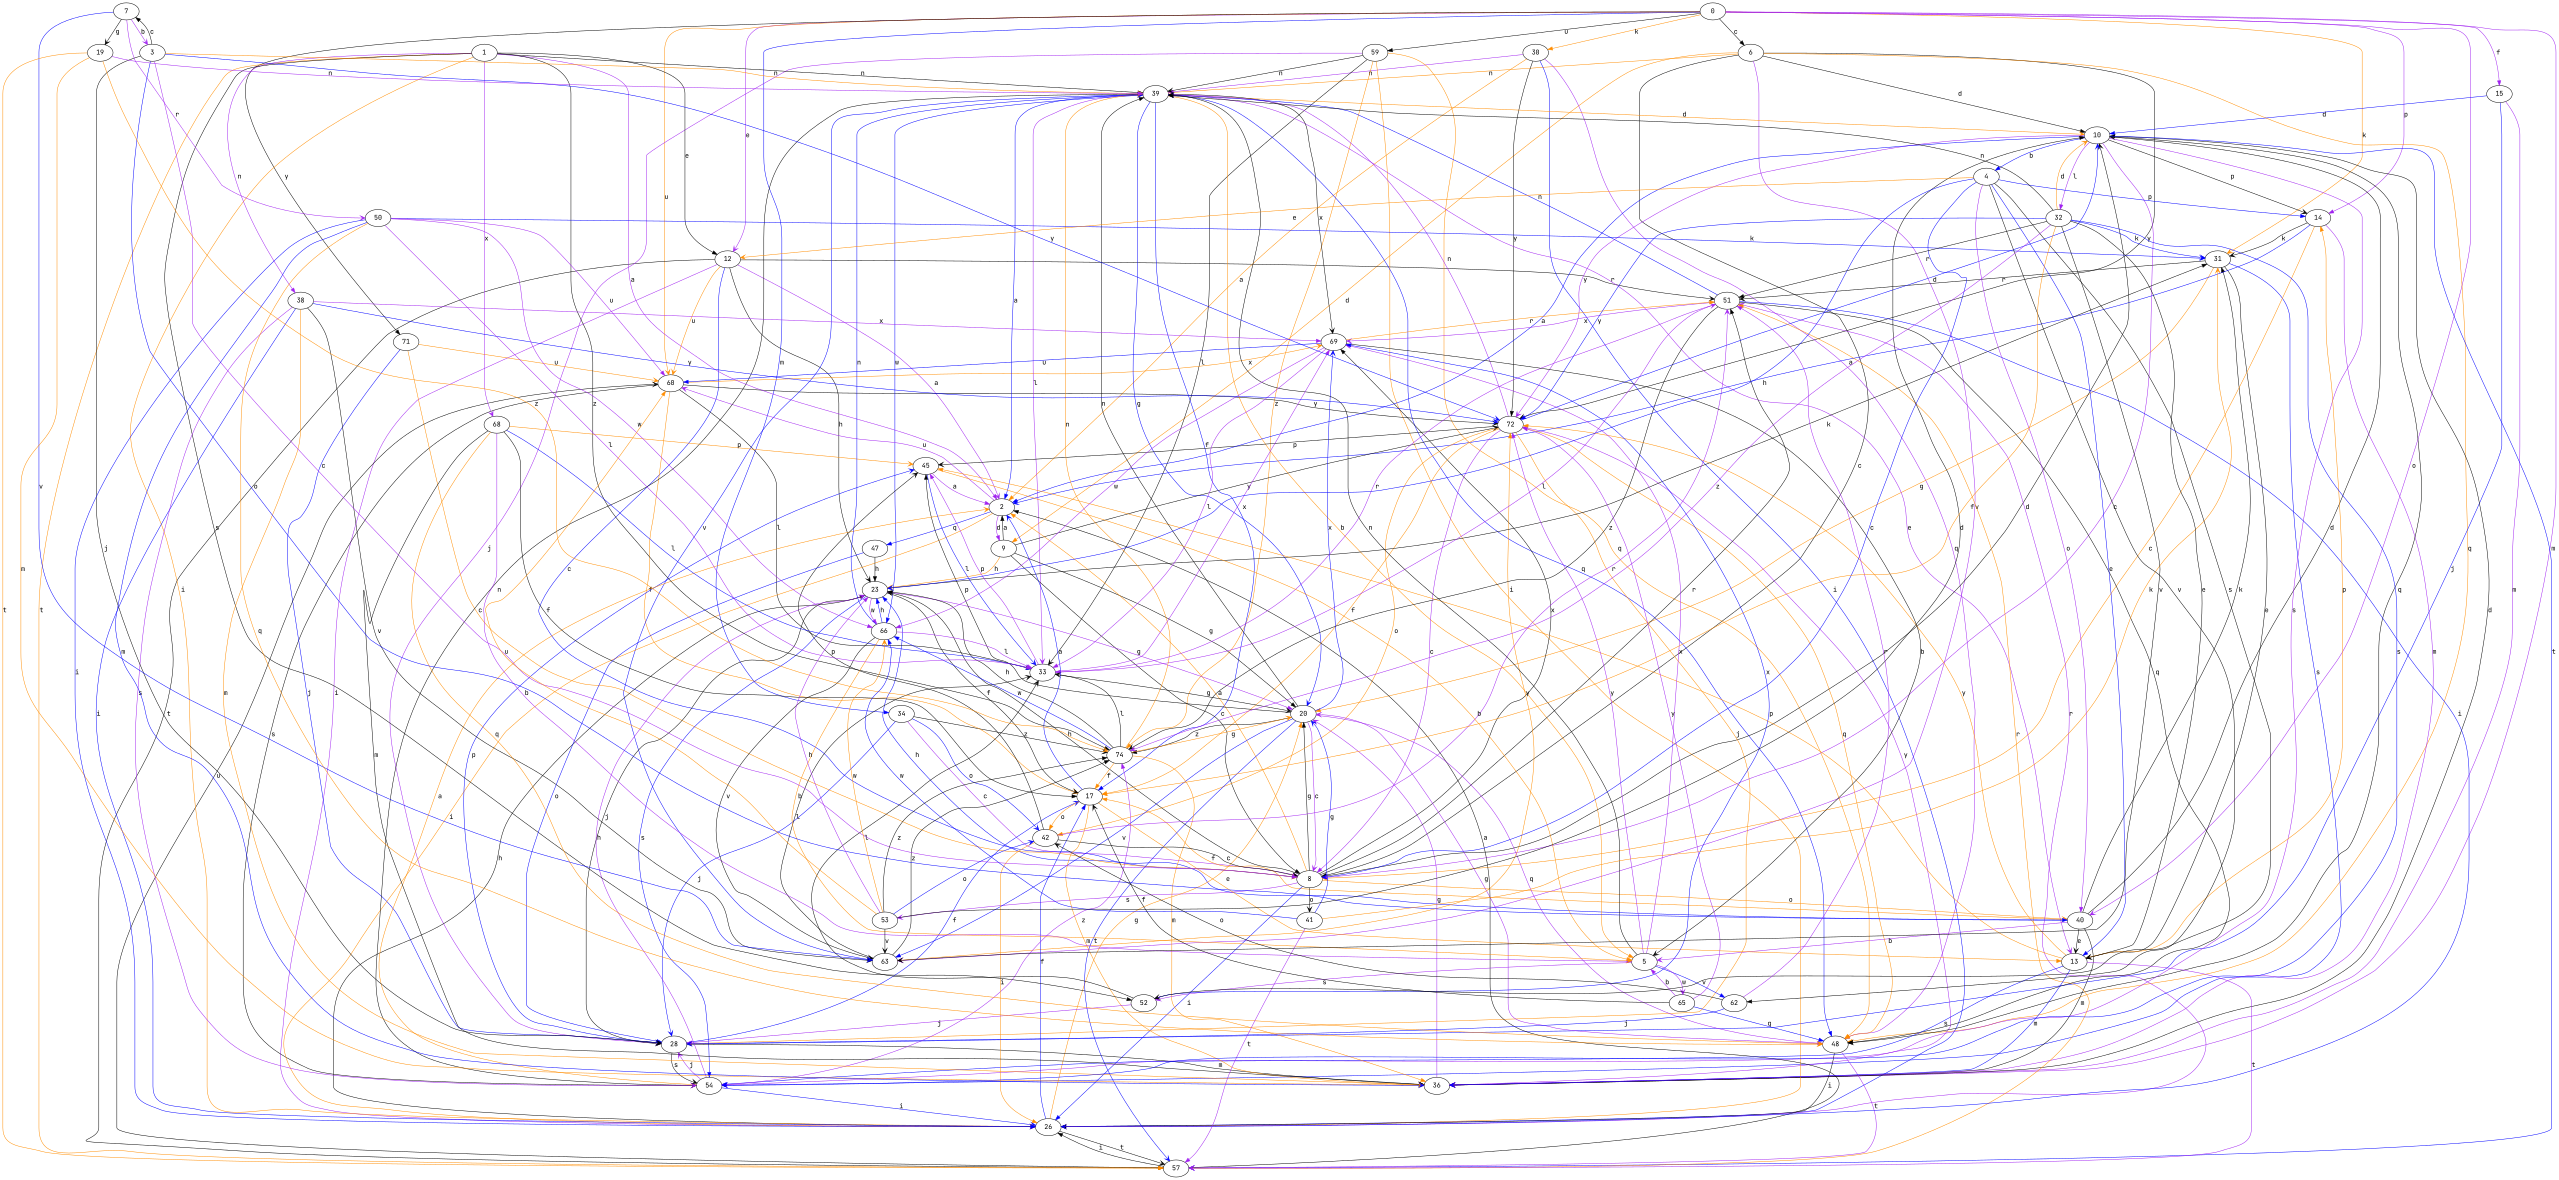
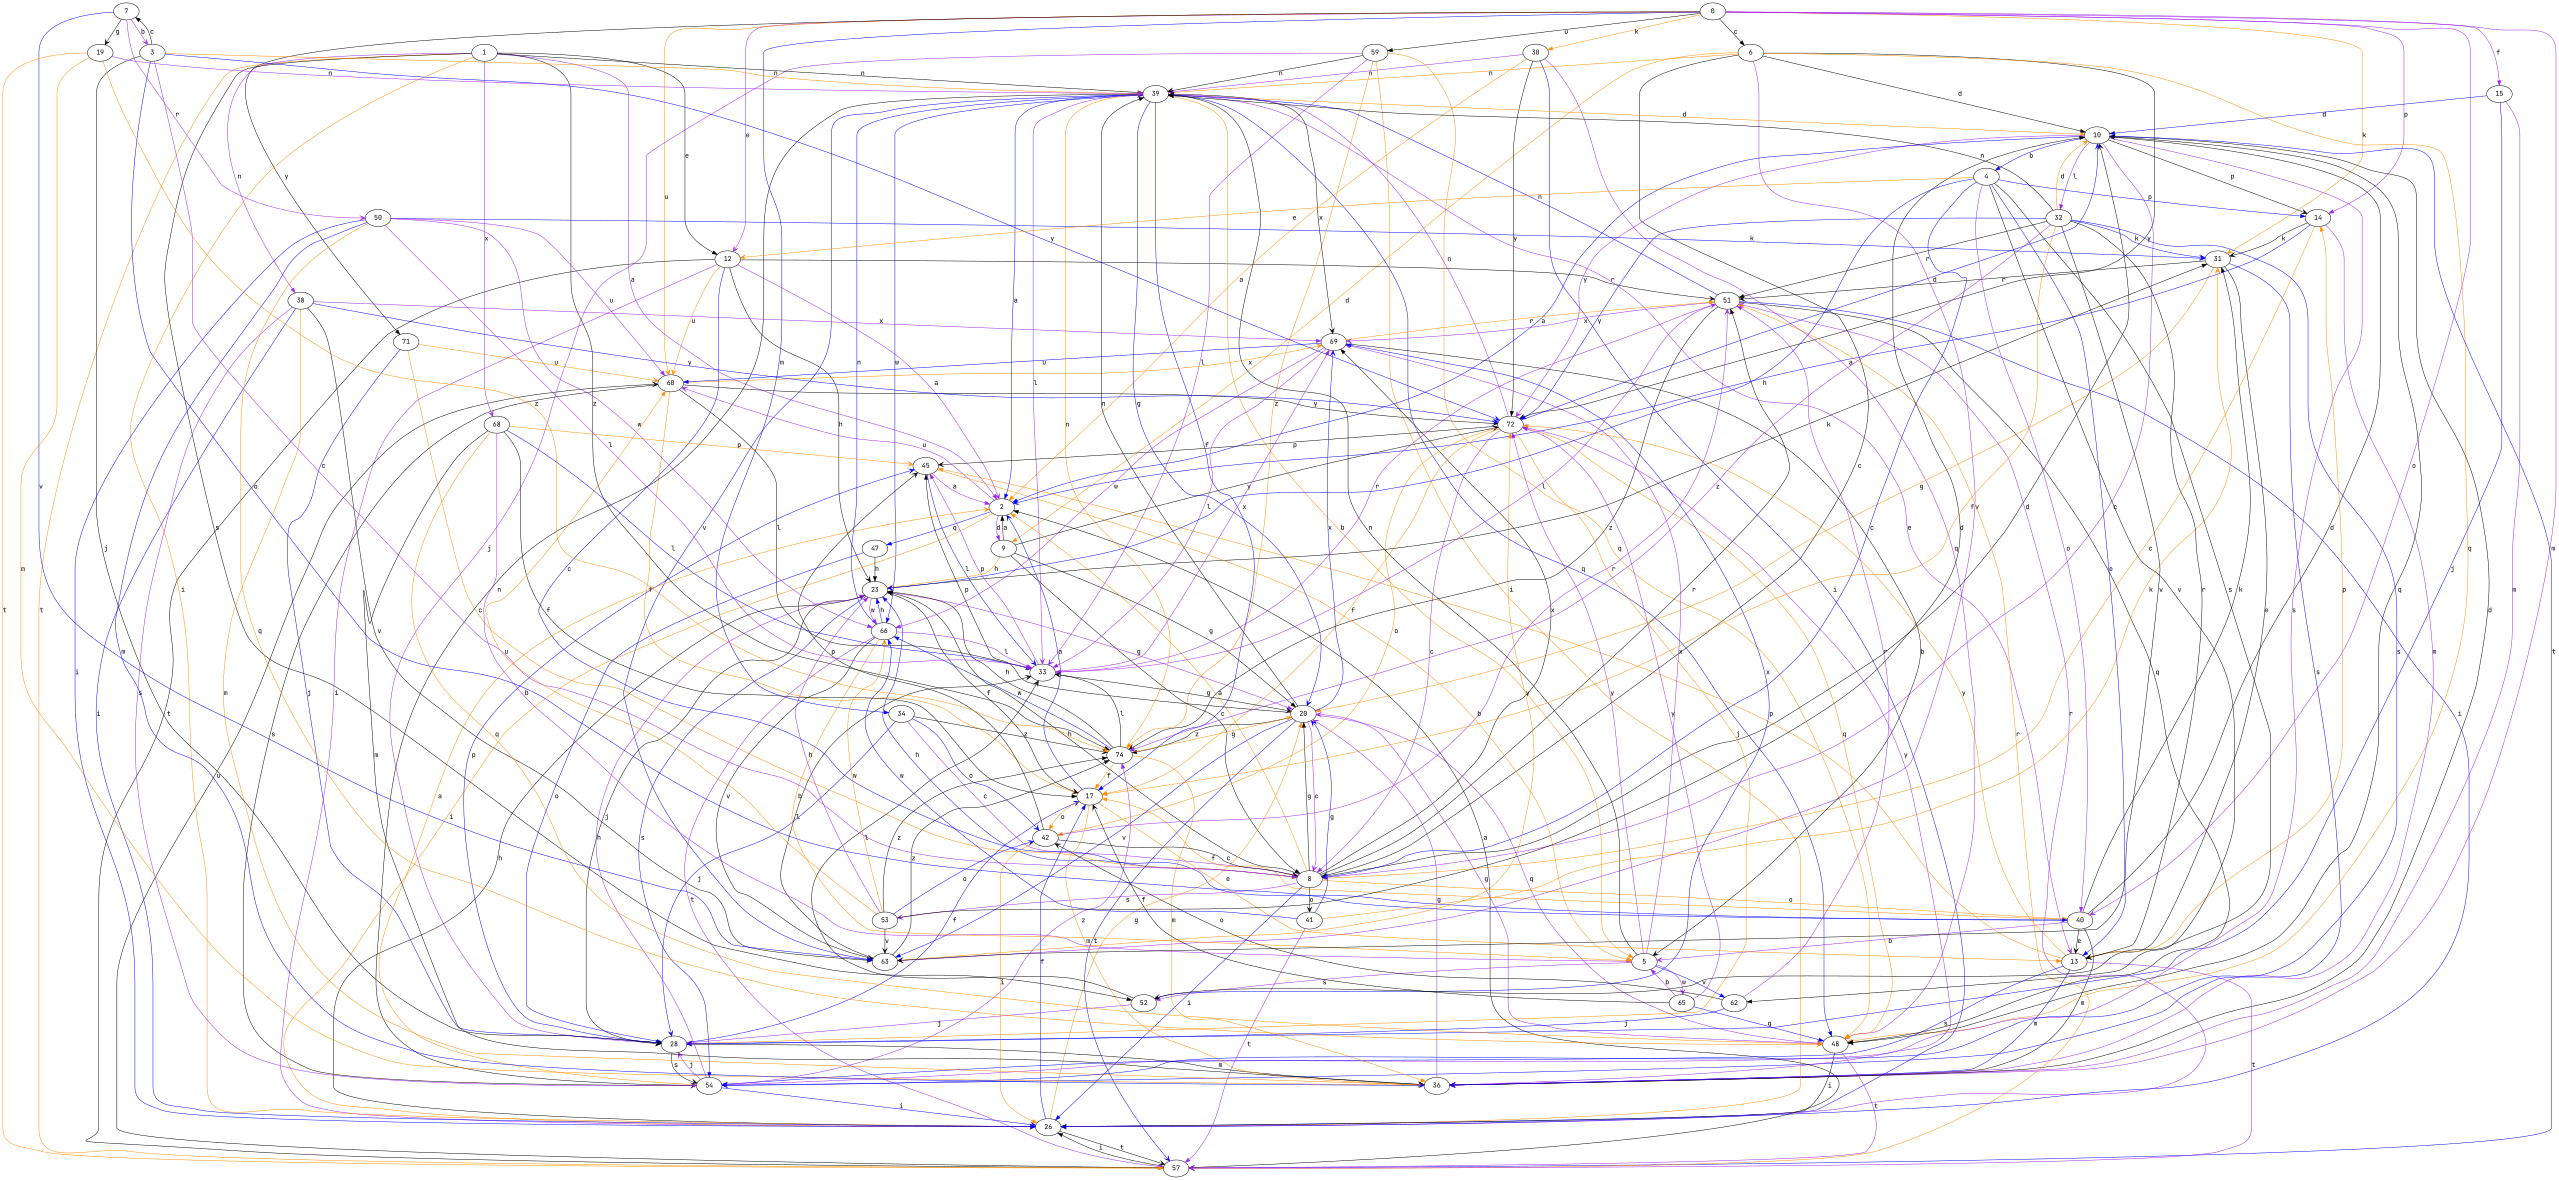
edge "59" -> "33": color black -> purple
edge "32" -> "13": label "e" -> "r"
edge "66" -> "57": added, label "t"
